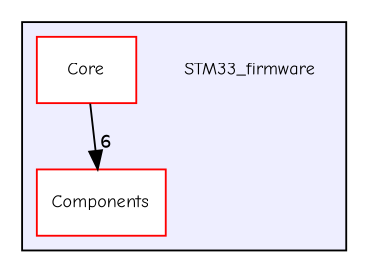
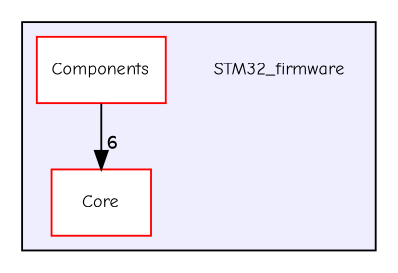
node "STM33_firmware": label "STM33_firmware" -> "STM32_firmware"
edge "Core" -> "Components": reversed
